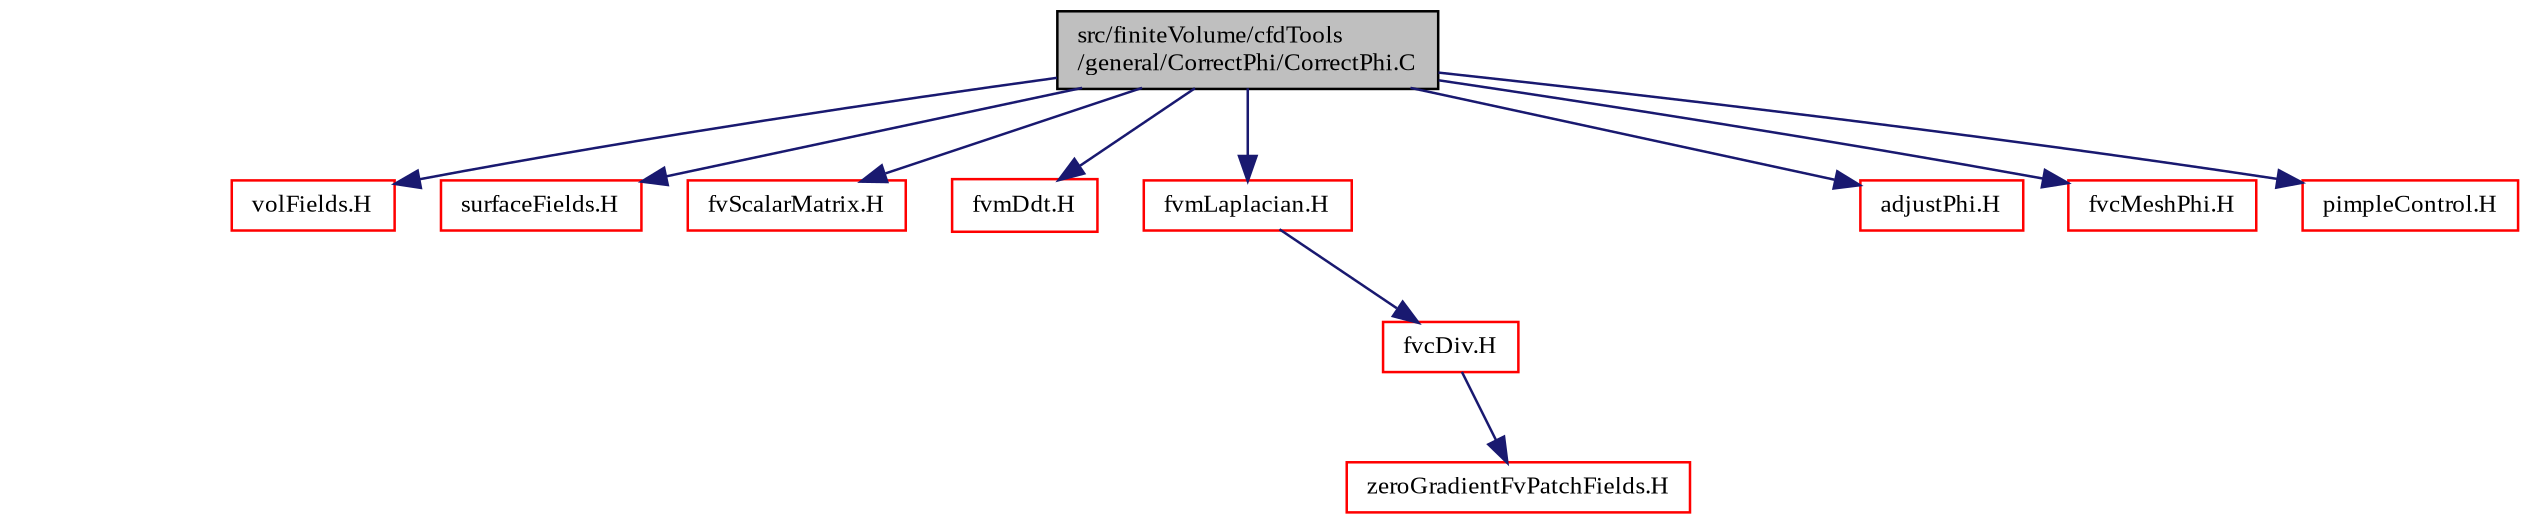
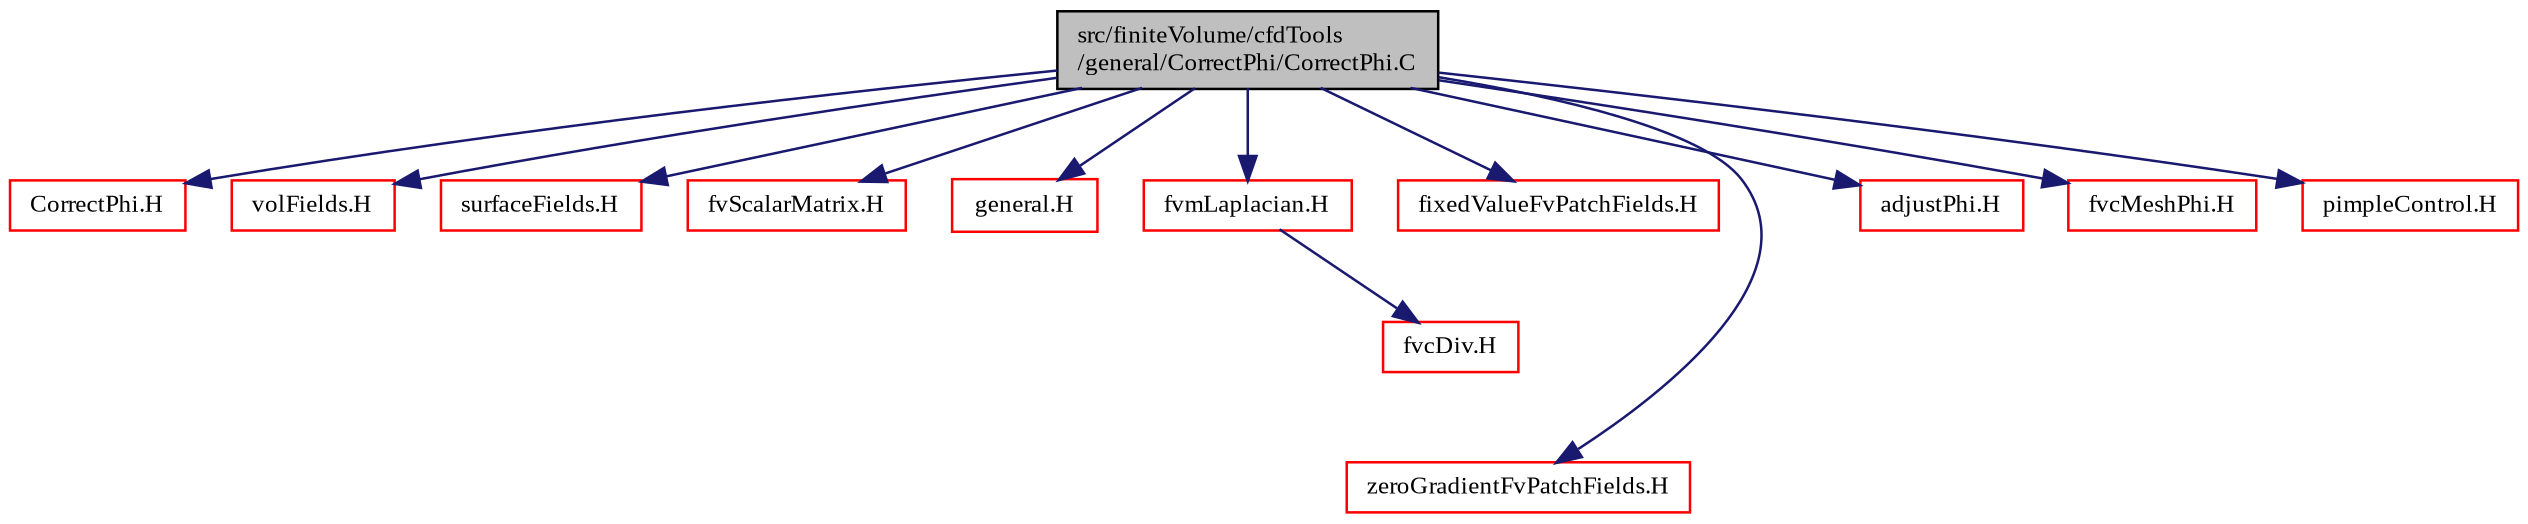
node "CorrectPhi.H": added
node "fvmDdt.H": label "fvmDdt.H" -> "general.H"
node "fixedValueFvPatchFields.H": added
edge "fvcDiv.H" -> "zeroGradientFvPatchFields.H": now "src/finiteVolume/cfdTools /general/CorrectPhi/CorrectPhi.C" -> "zeroGradientFvPatchFields.H"
